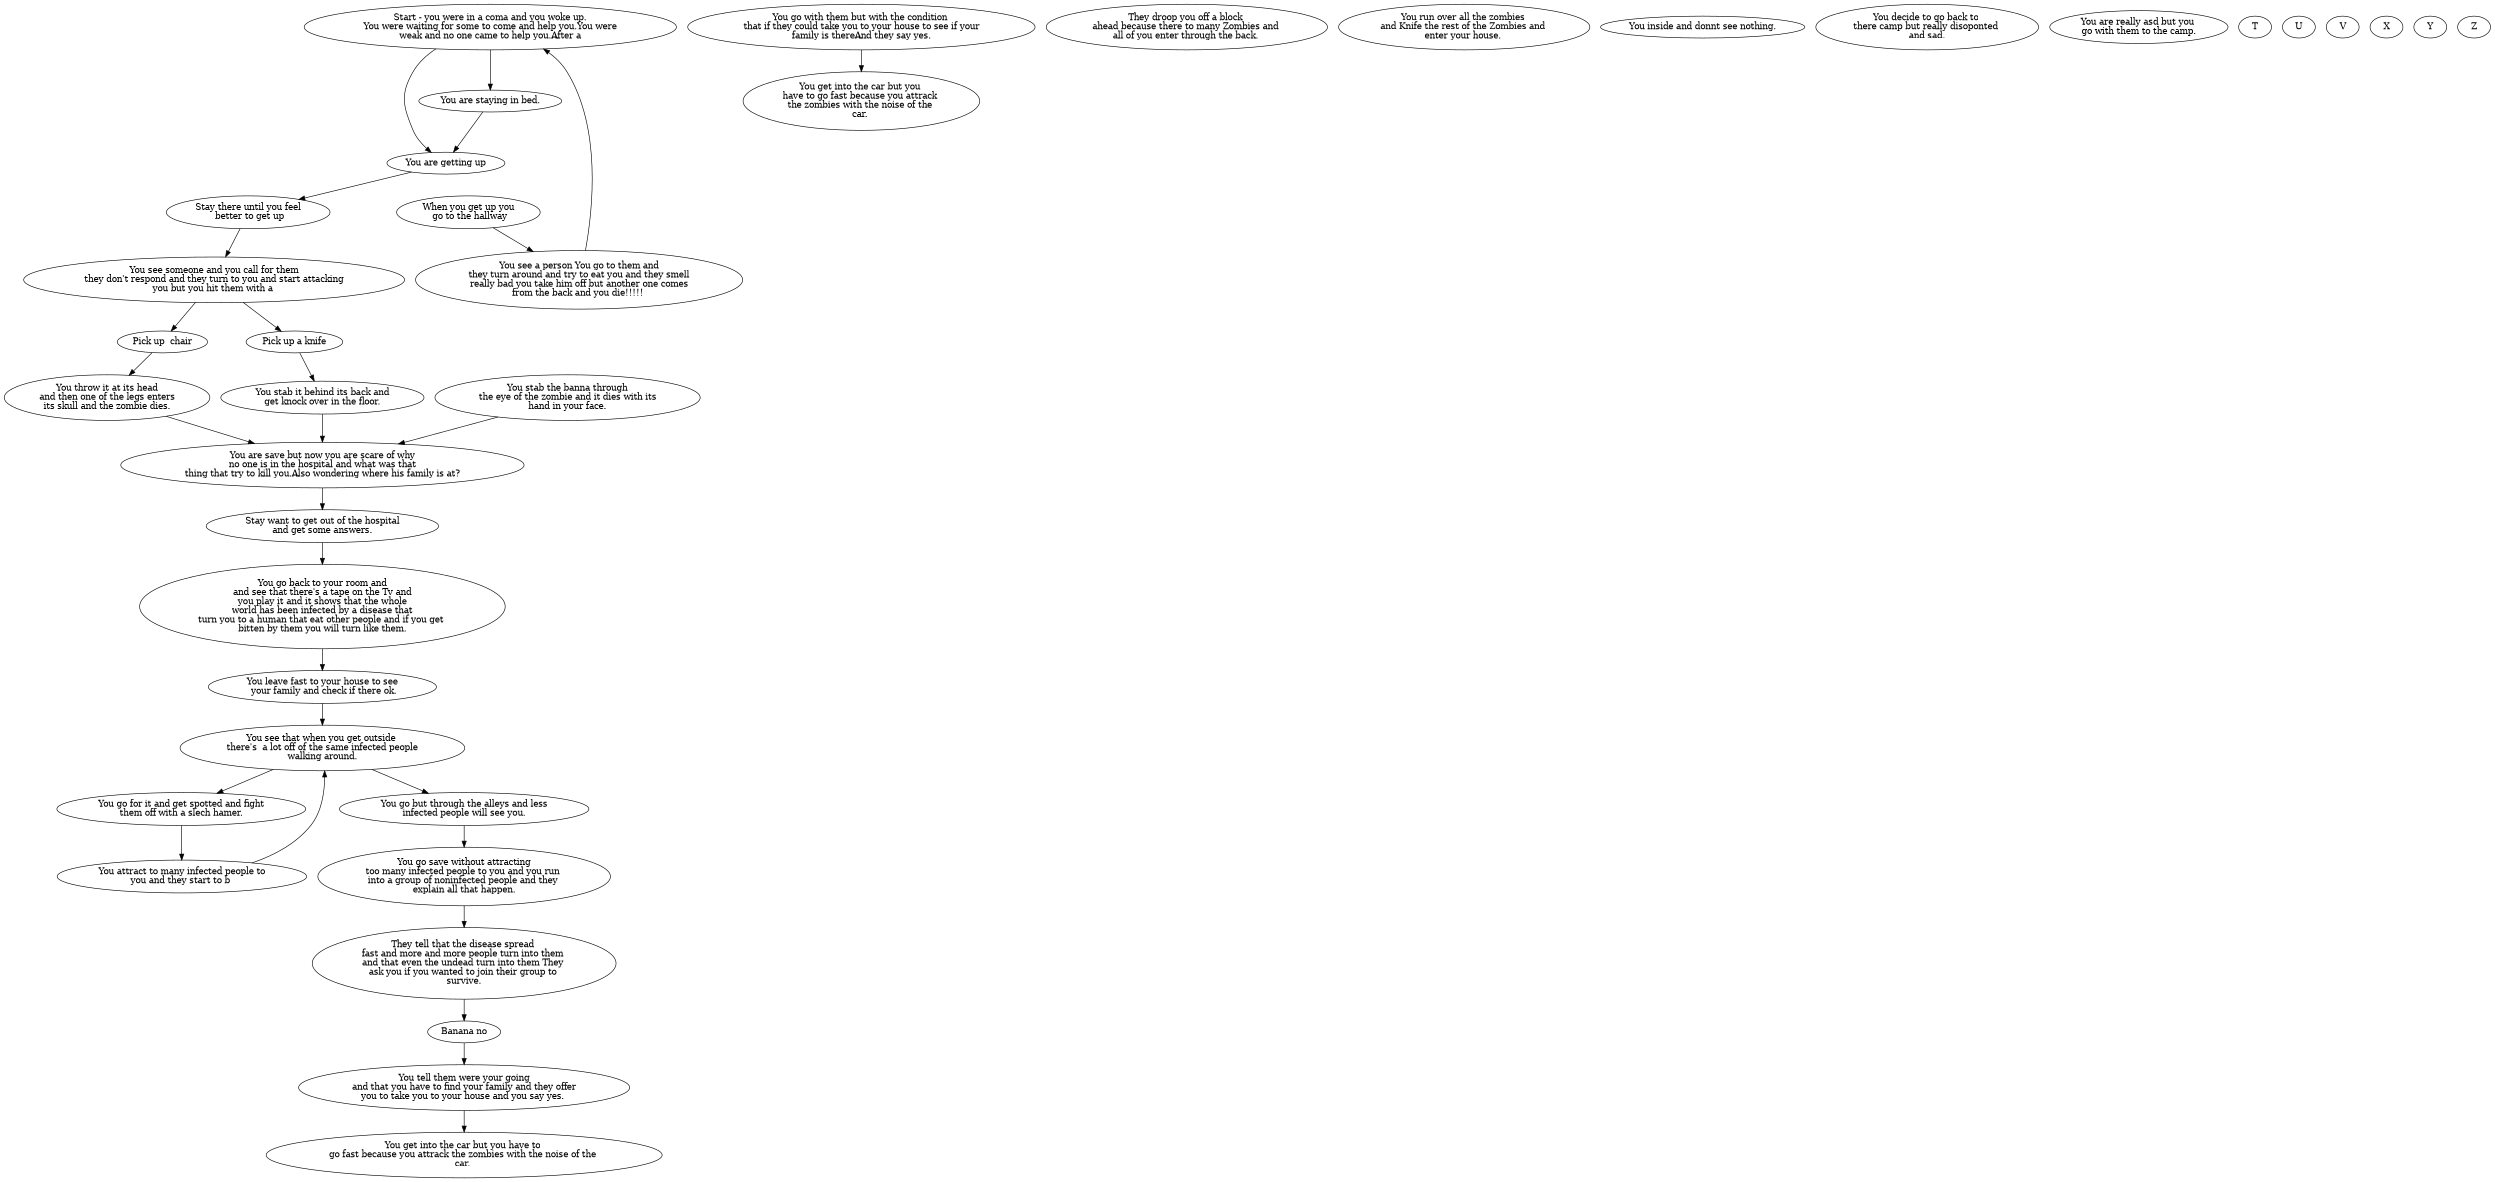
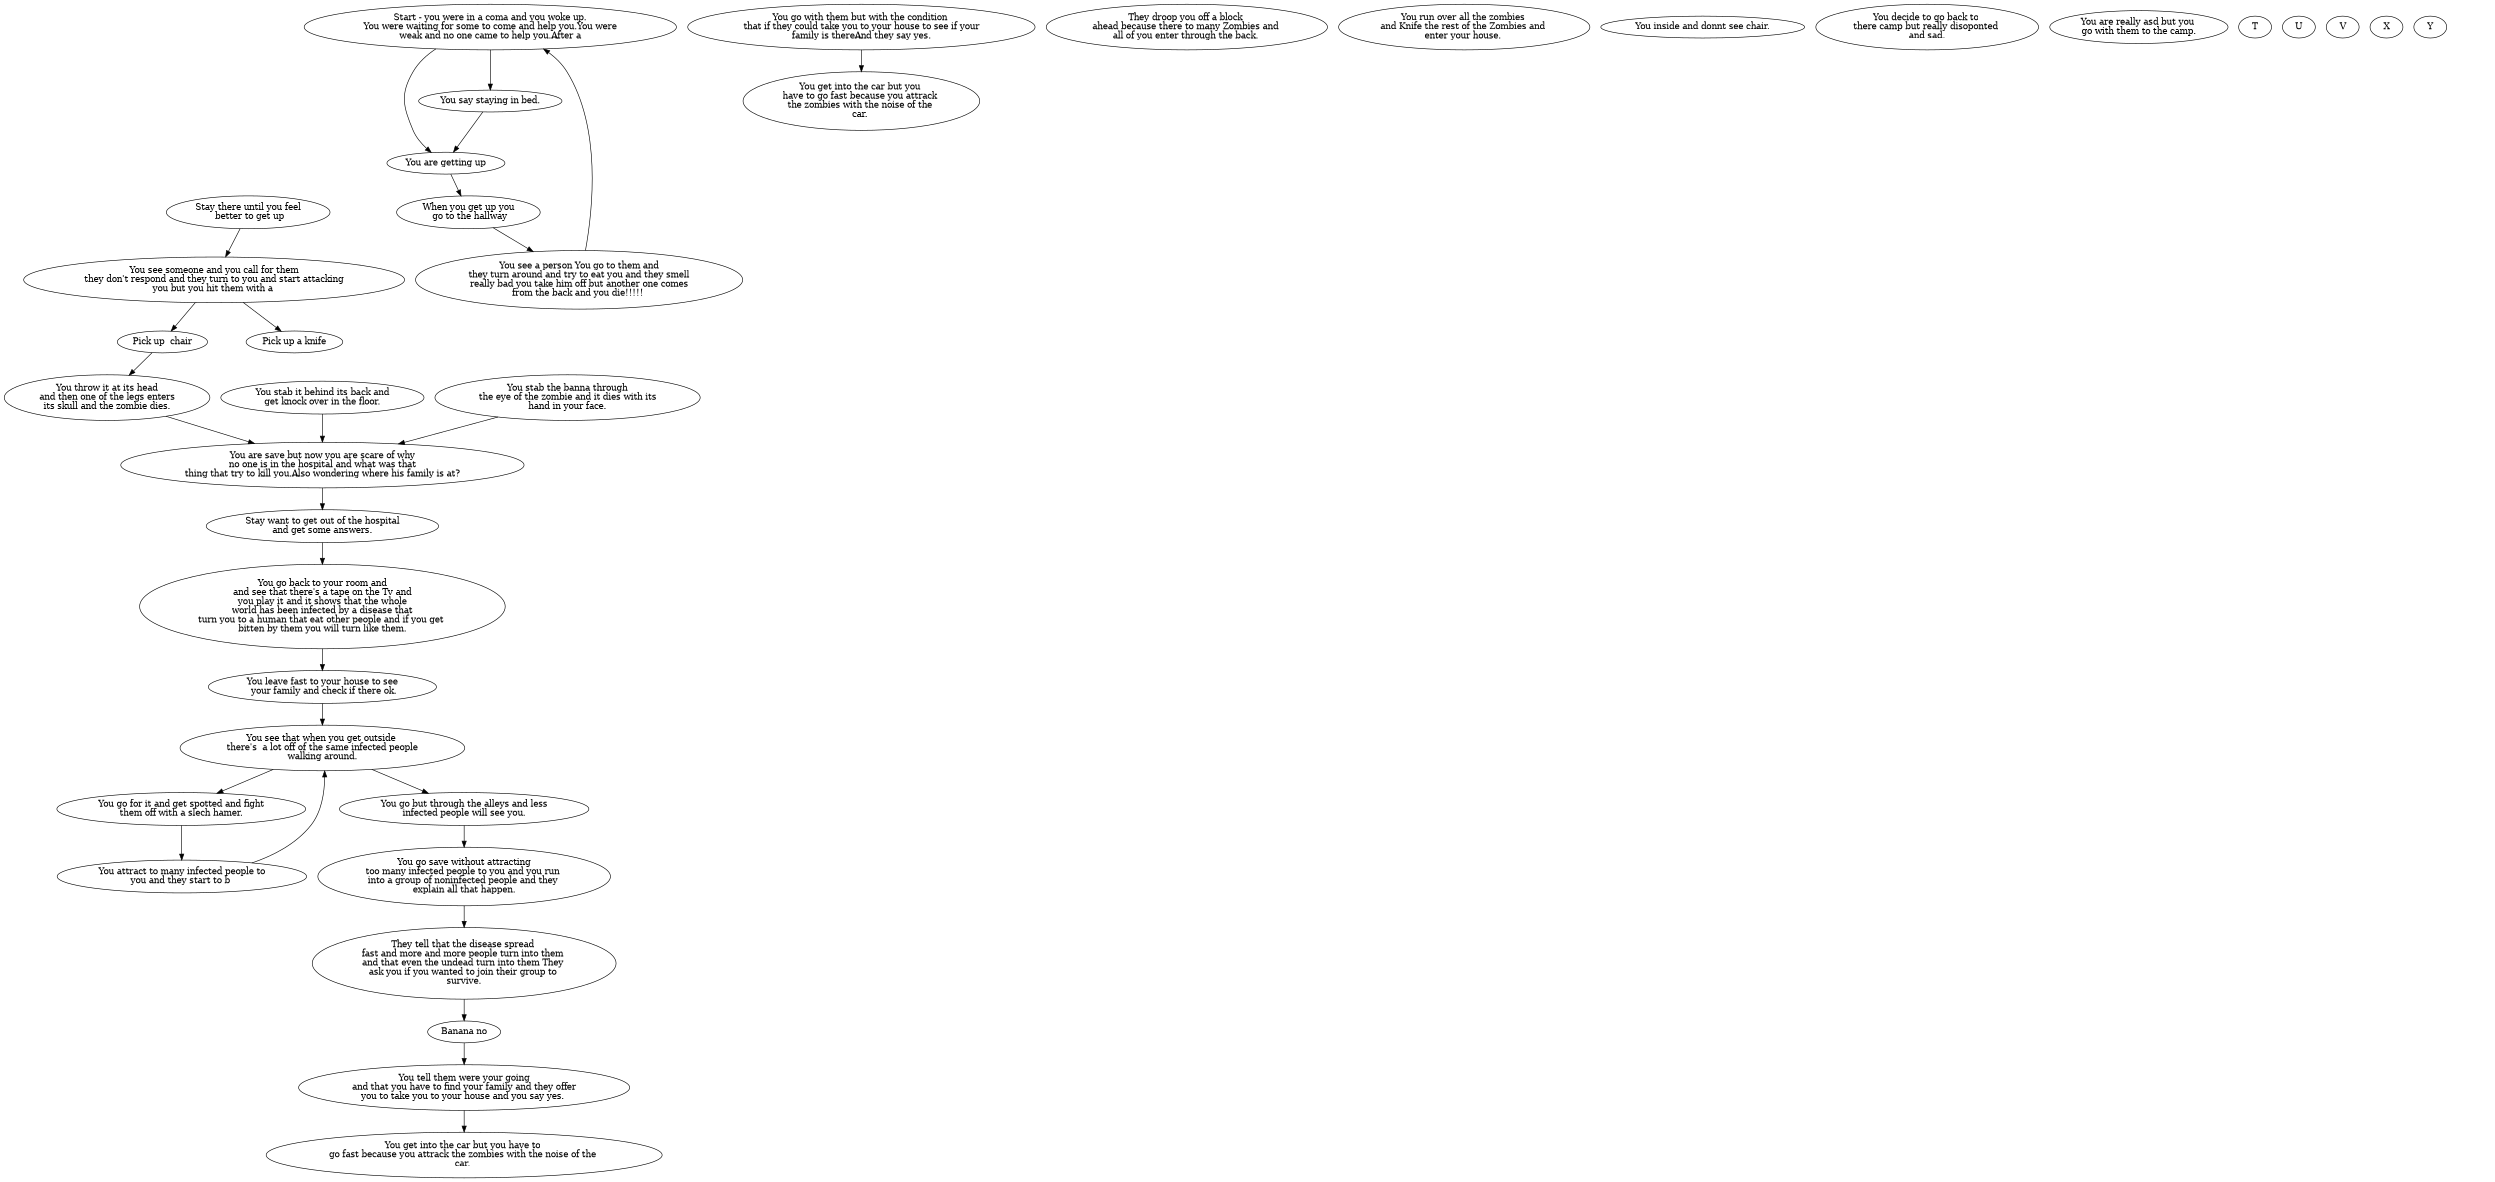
node "You inside and donnt see nothing.": label "You inside and donnt see nothing." -> "You inside and donnt see chair."
node "Z": removed
node "You are staying in bed.": label "You are staying in bed." -> "You say staying in bed."
edge "You are getting up" -> "Stay there until you feel better to get up": now "You are getting up" -> "When you get up you go to the hallway"
edge "Pick up a knife" -> "You stab it behind its back and get knock over in the floor.": removed
